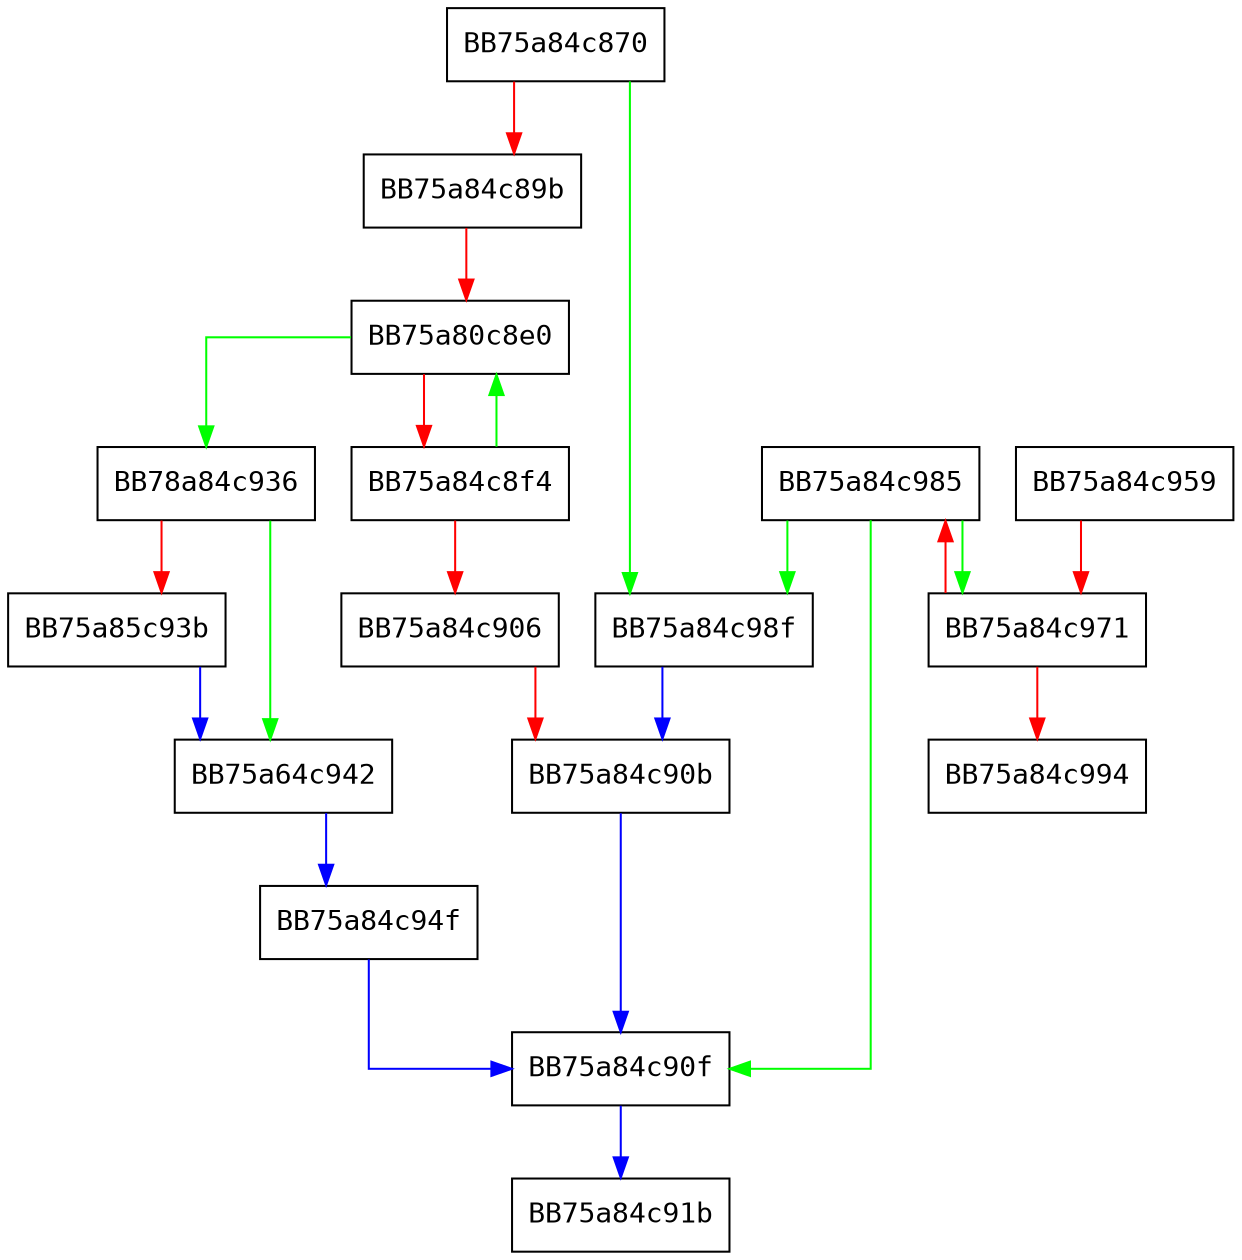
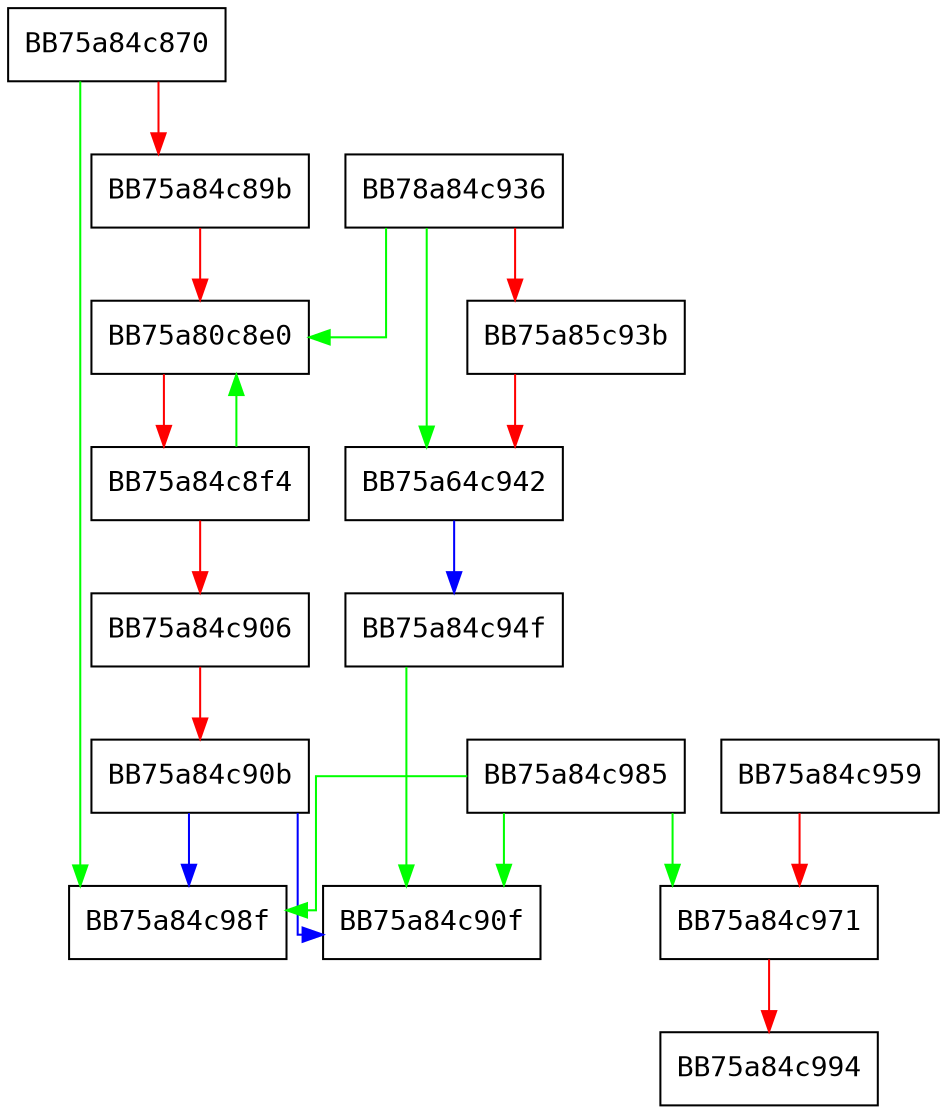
edge "BB75a80c8e0" -> "BB78a84c936": reversed
edge "BB75a84c971" -> "BB75a84c985": removed
edge "BB75a85c93b" -> "BB75a64c942": color blue -> red
edge "BB75a84c98f" -> "BB75a84c90b": reversed
edge "BB75a84c94f" -> "BB75a84c90f": color blue -> green
node "BB75a84c91b": removed
